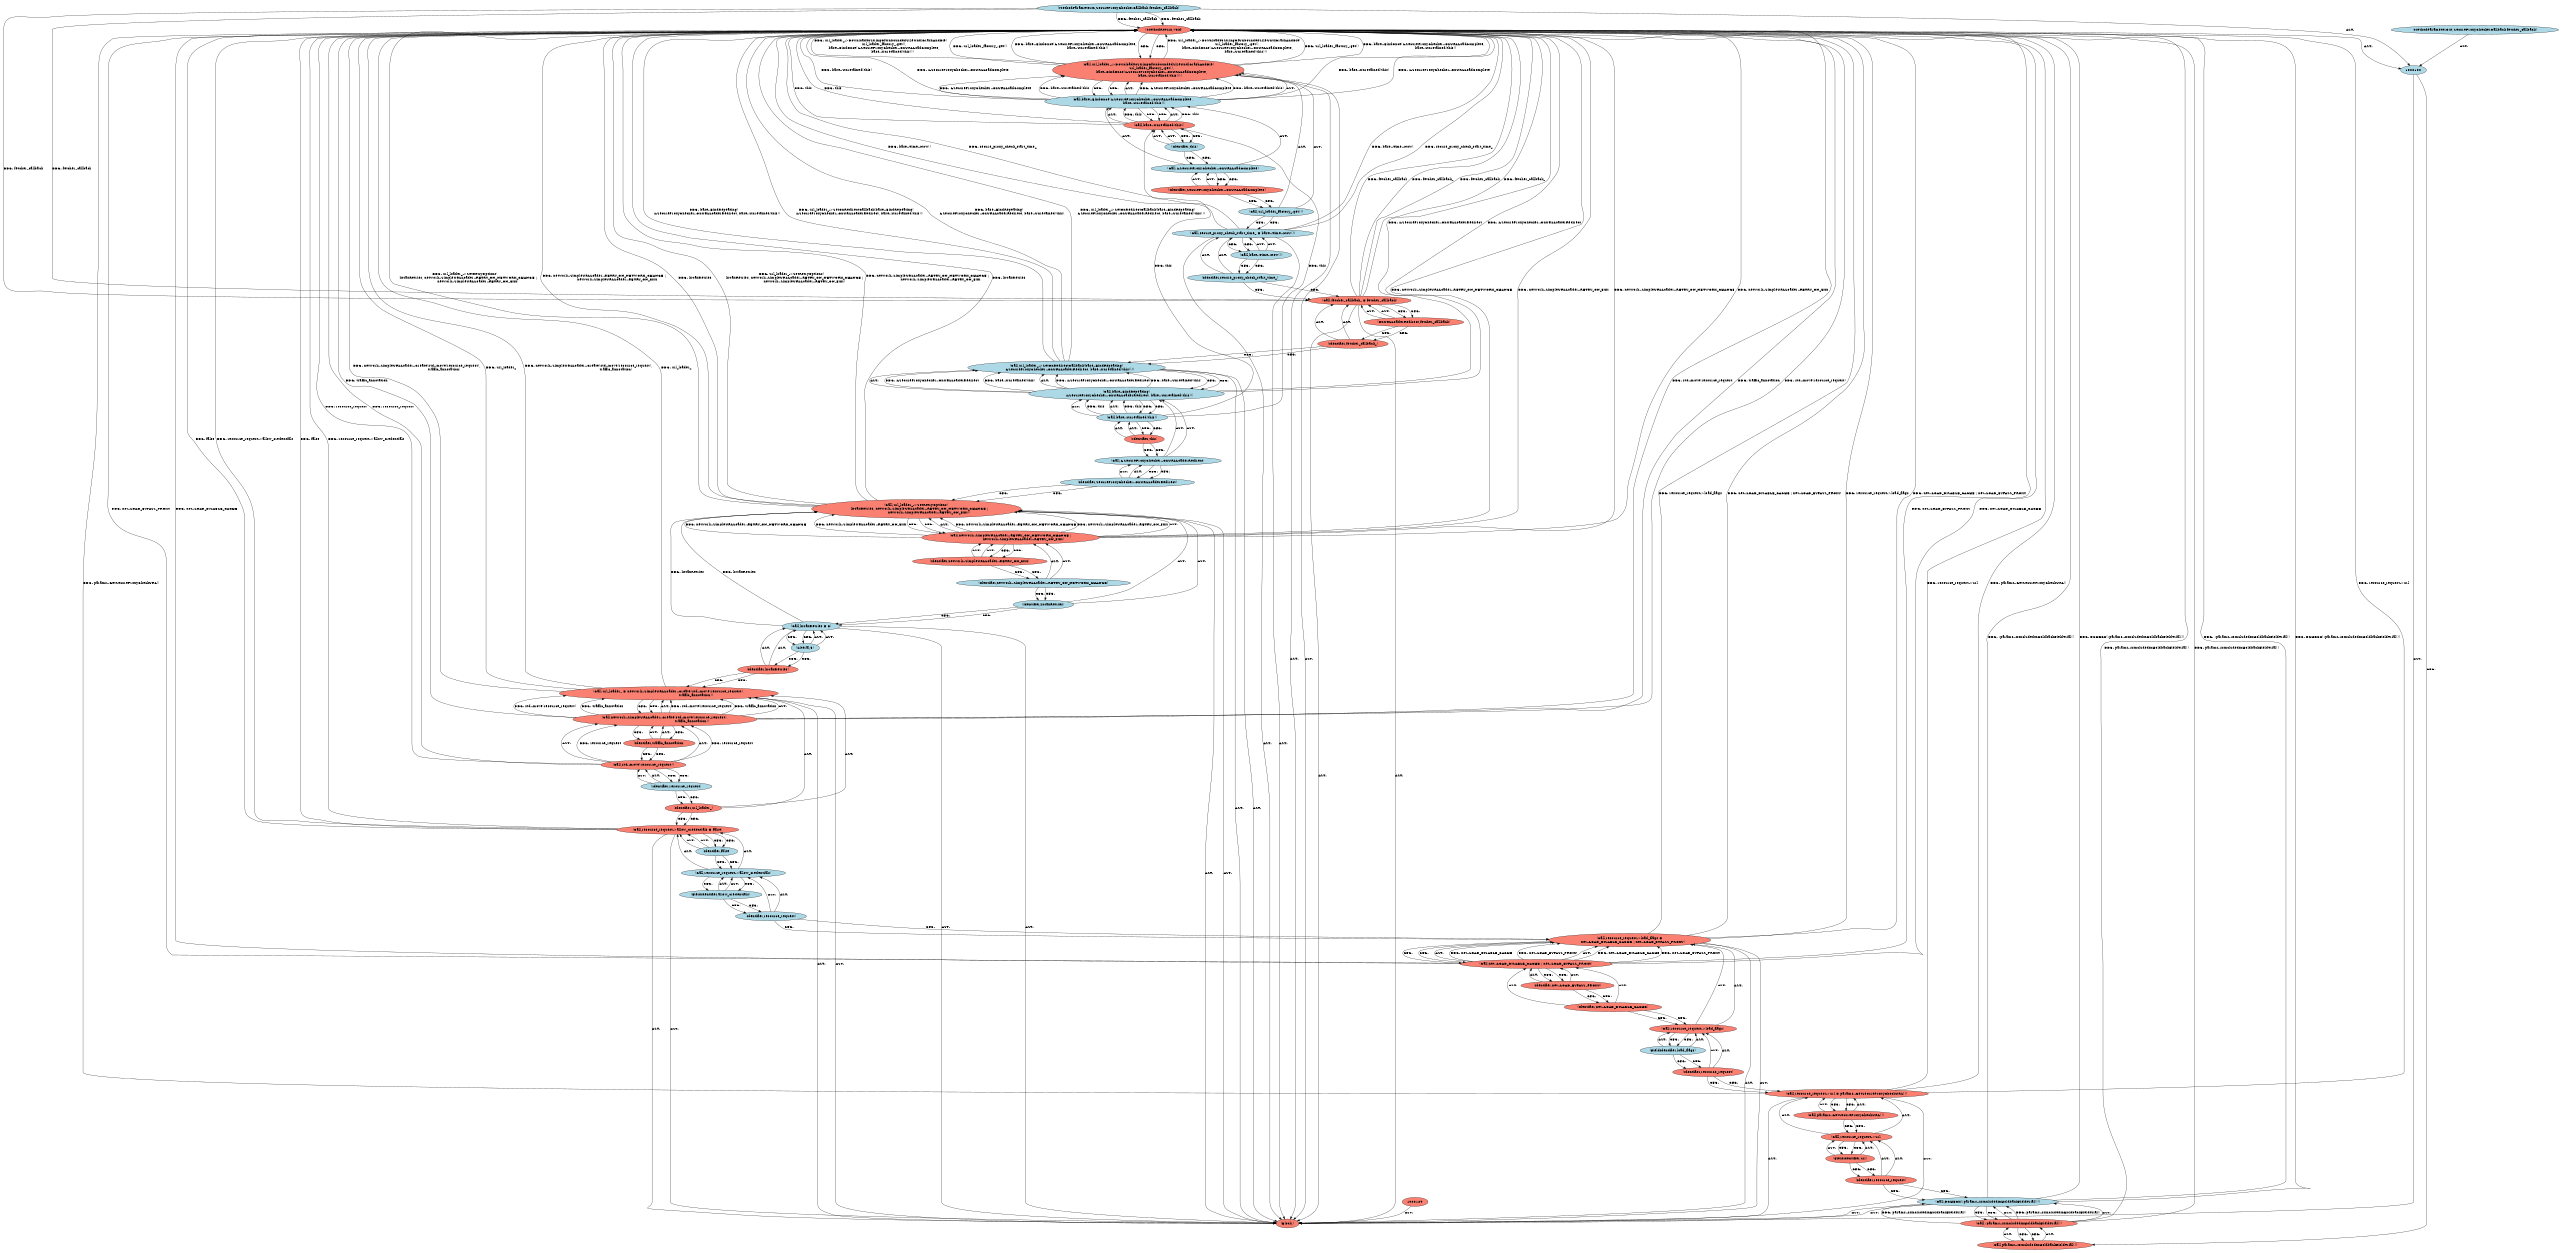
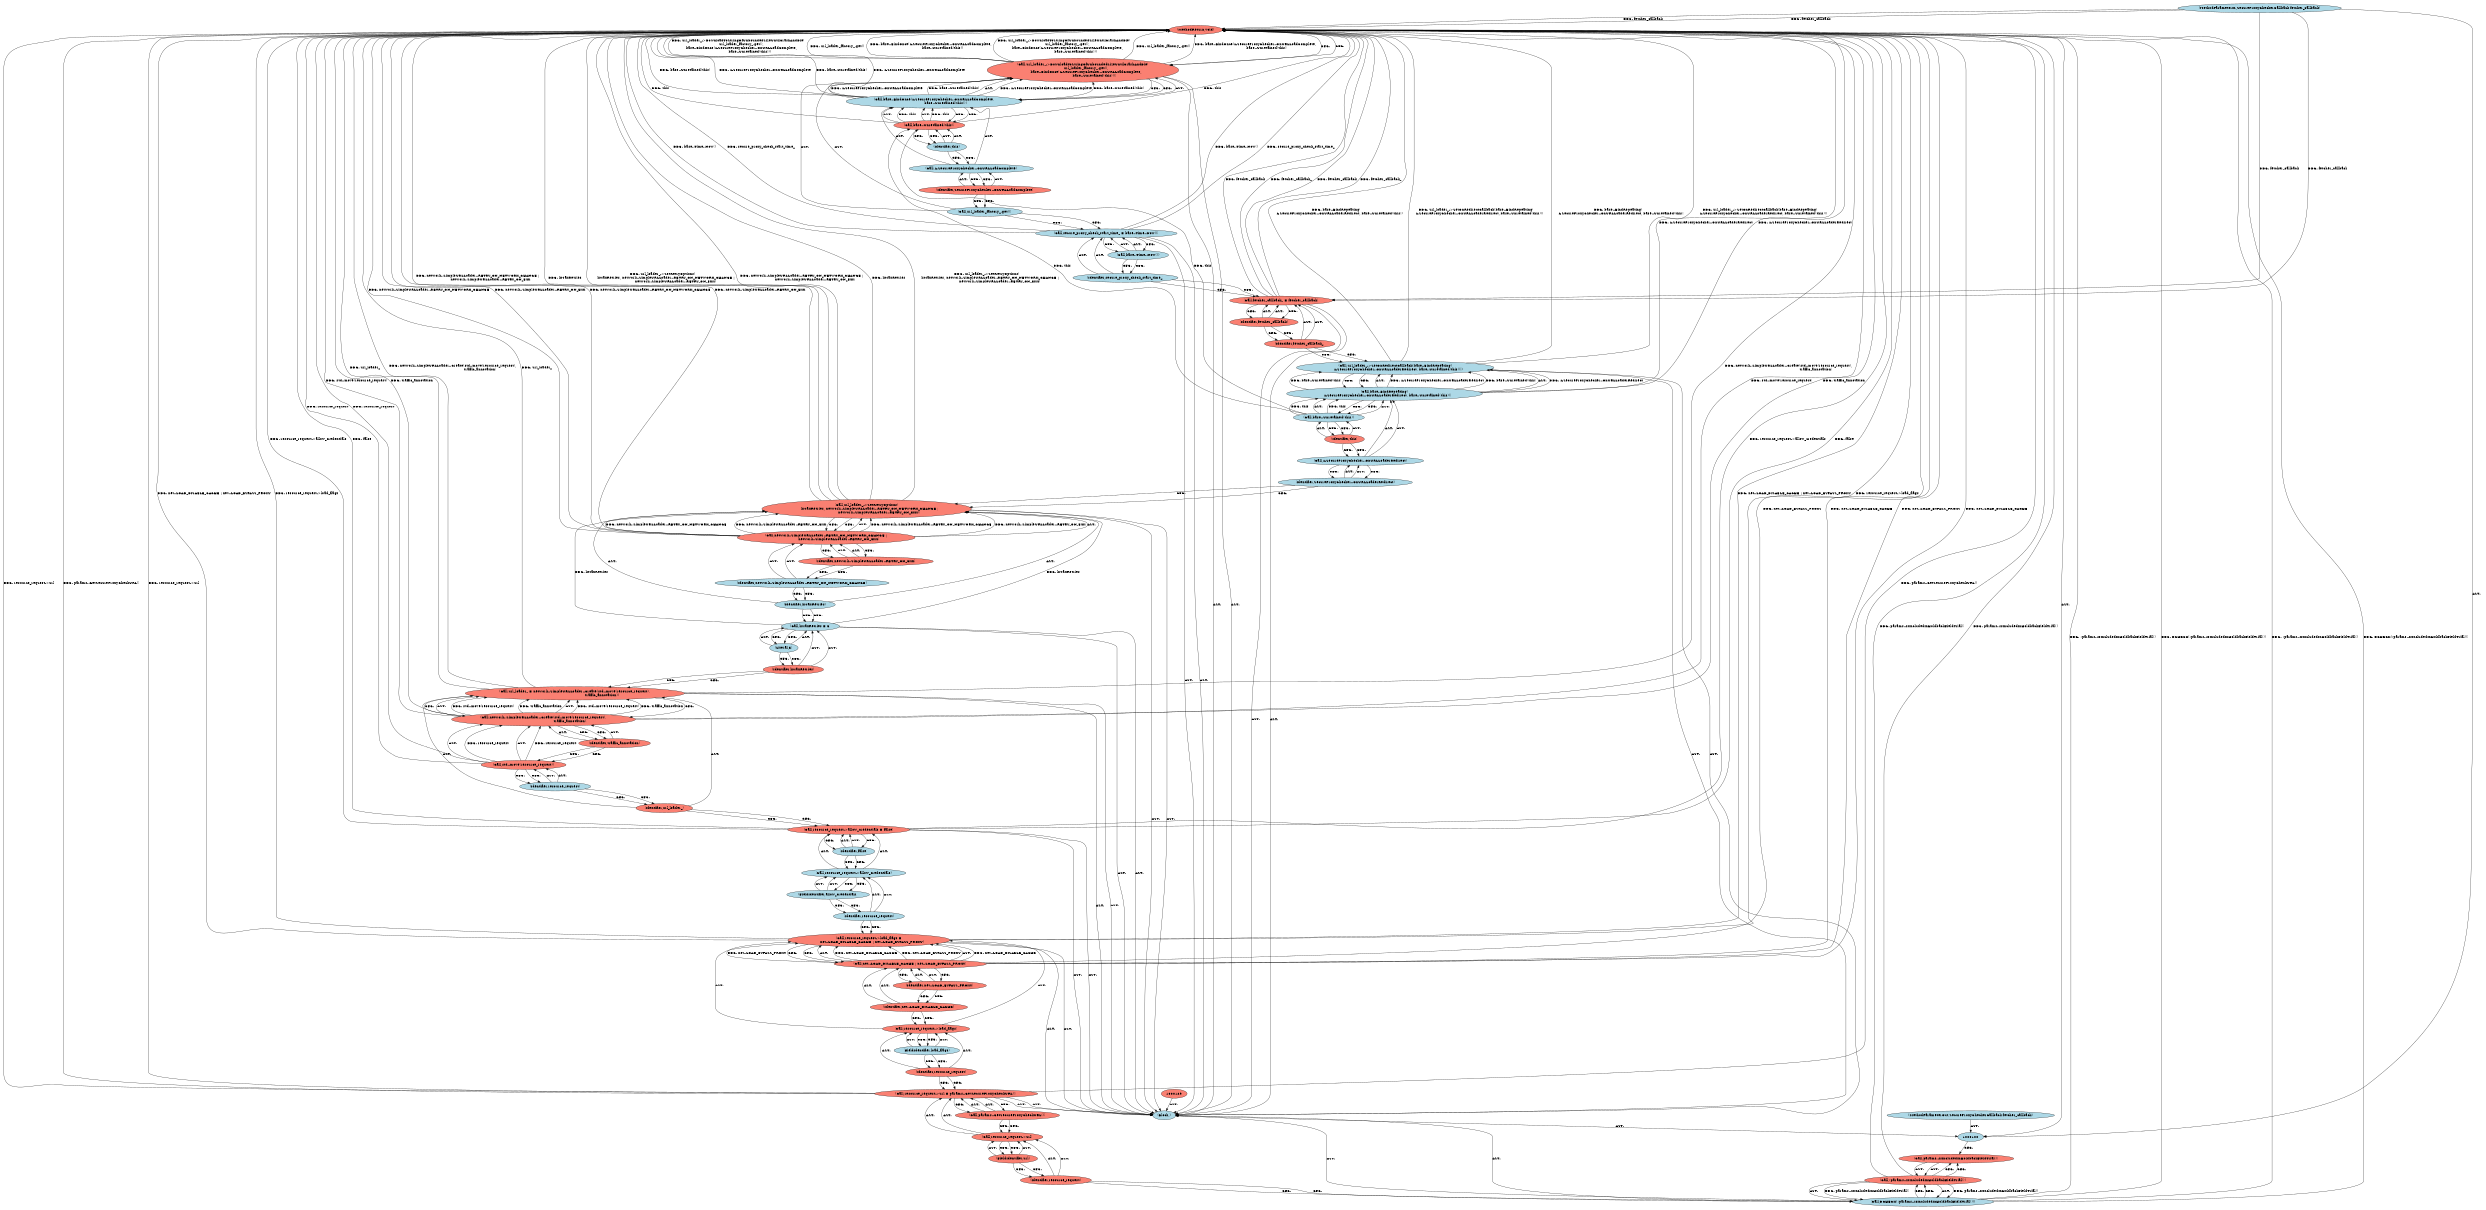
node "(OnURLLoaderRedirect,fetcher_callback)": label "(OnURLLoaderRedirect,fetcher_callback)" -> "(Identifier,fetcher_callback)"
edge "1000100" -> "(Block,)": reversed
node "(Block,)": fillcolor salmon -> lightblue
